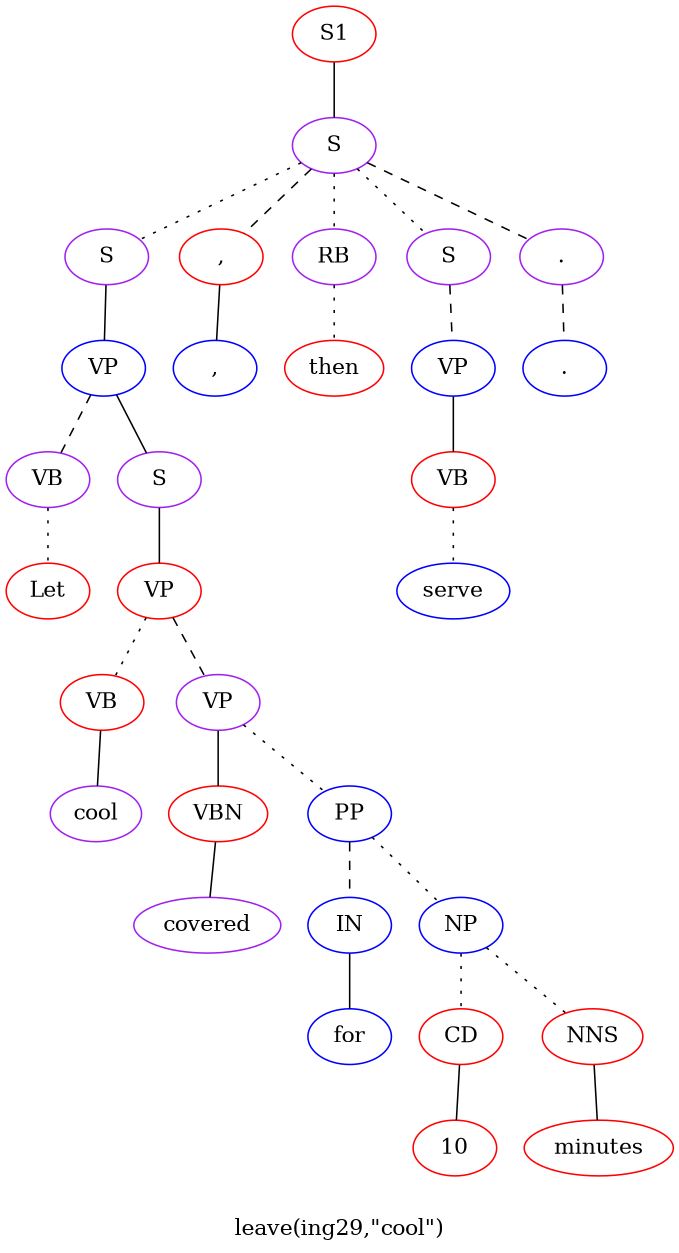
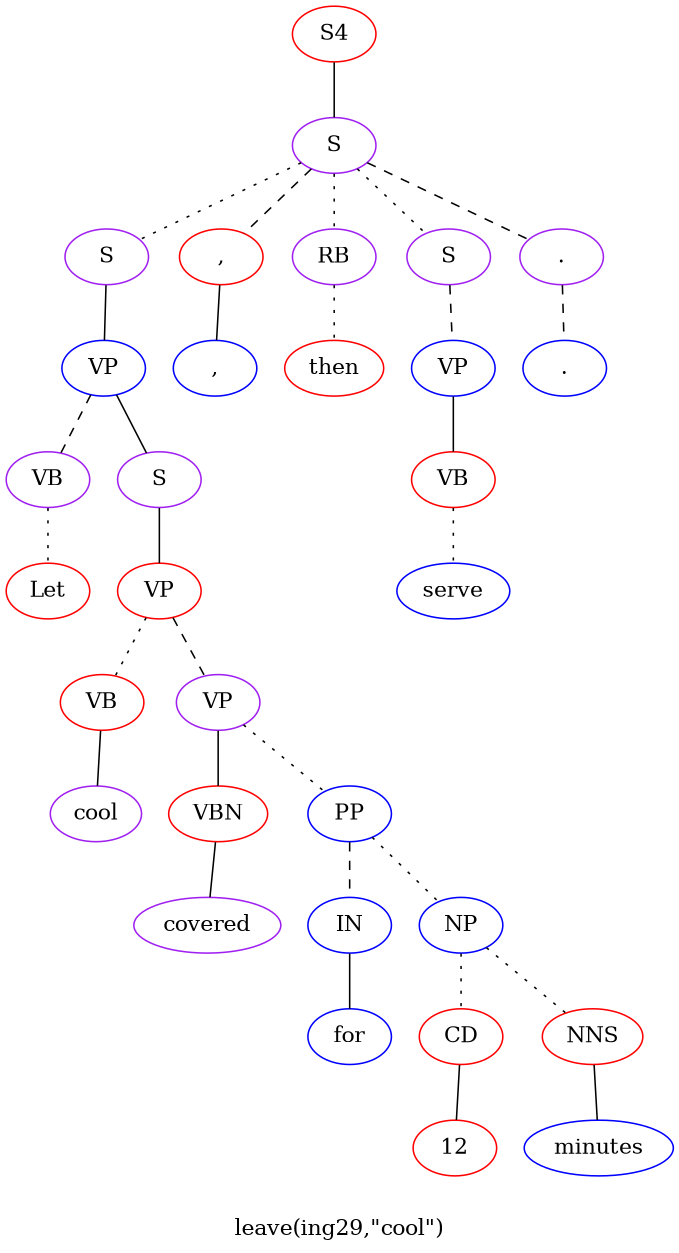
node "S1": label "S1" -> "S4"
node "10": label "10" -> "12"
node "minutes": color red -> blue
